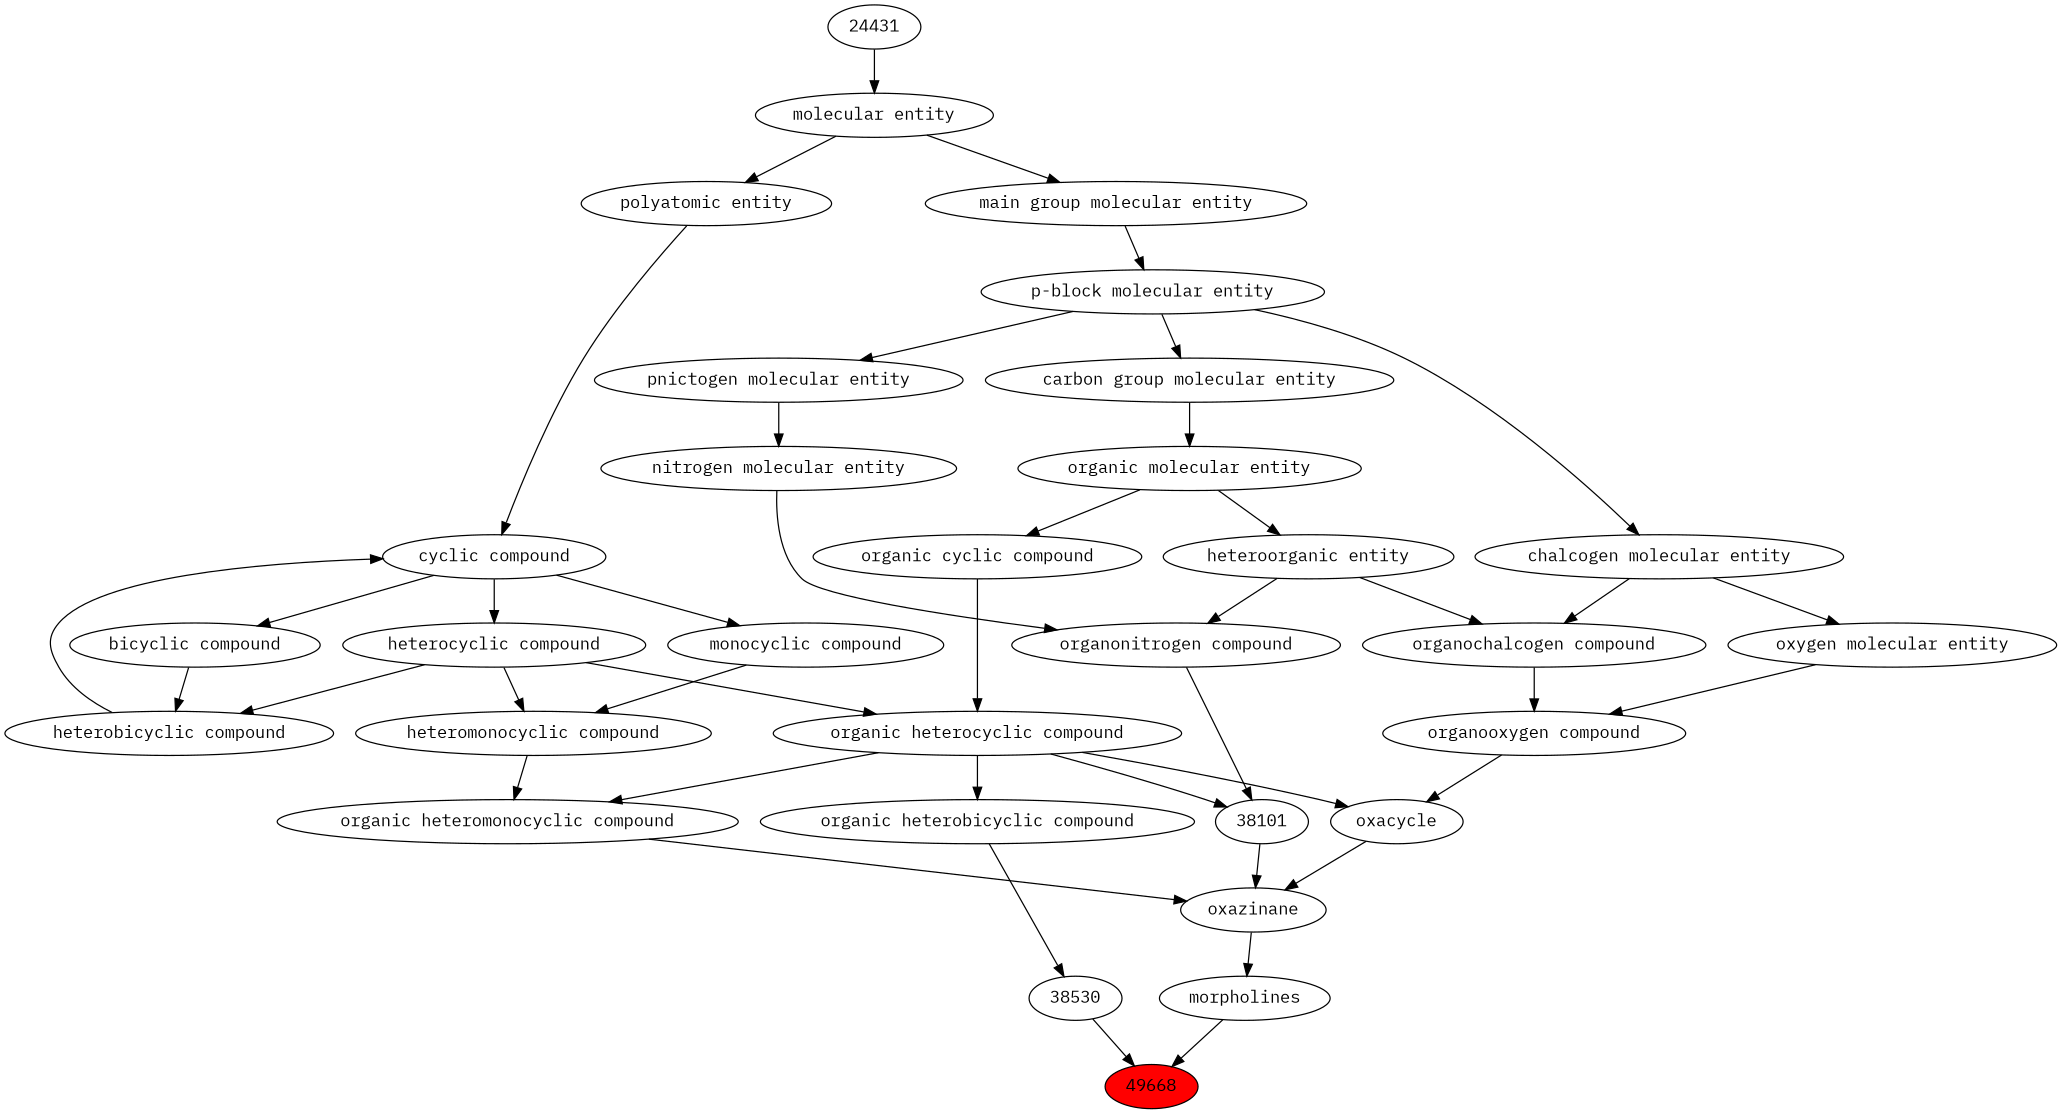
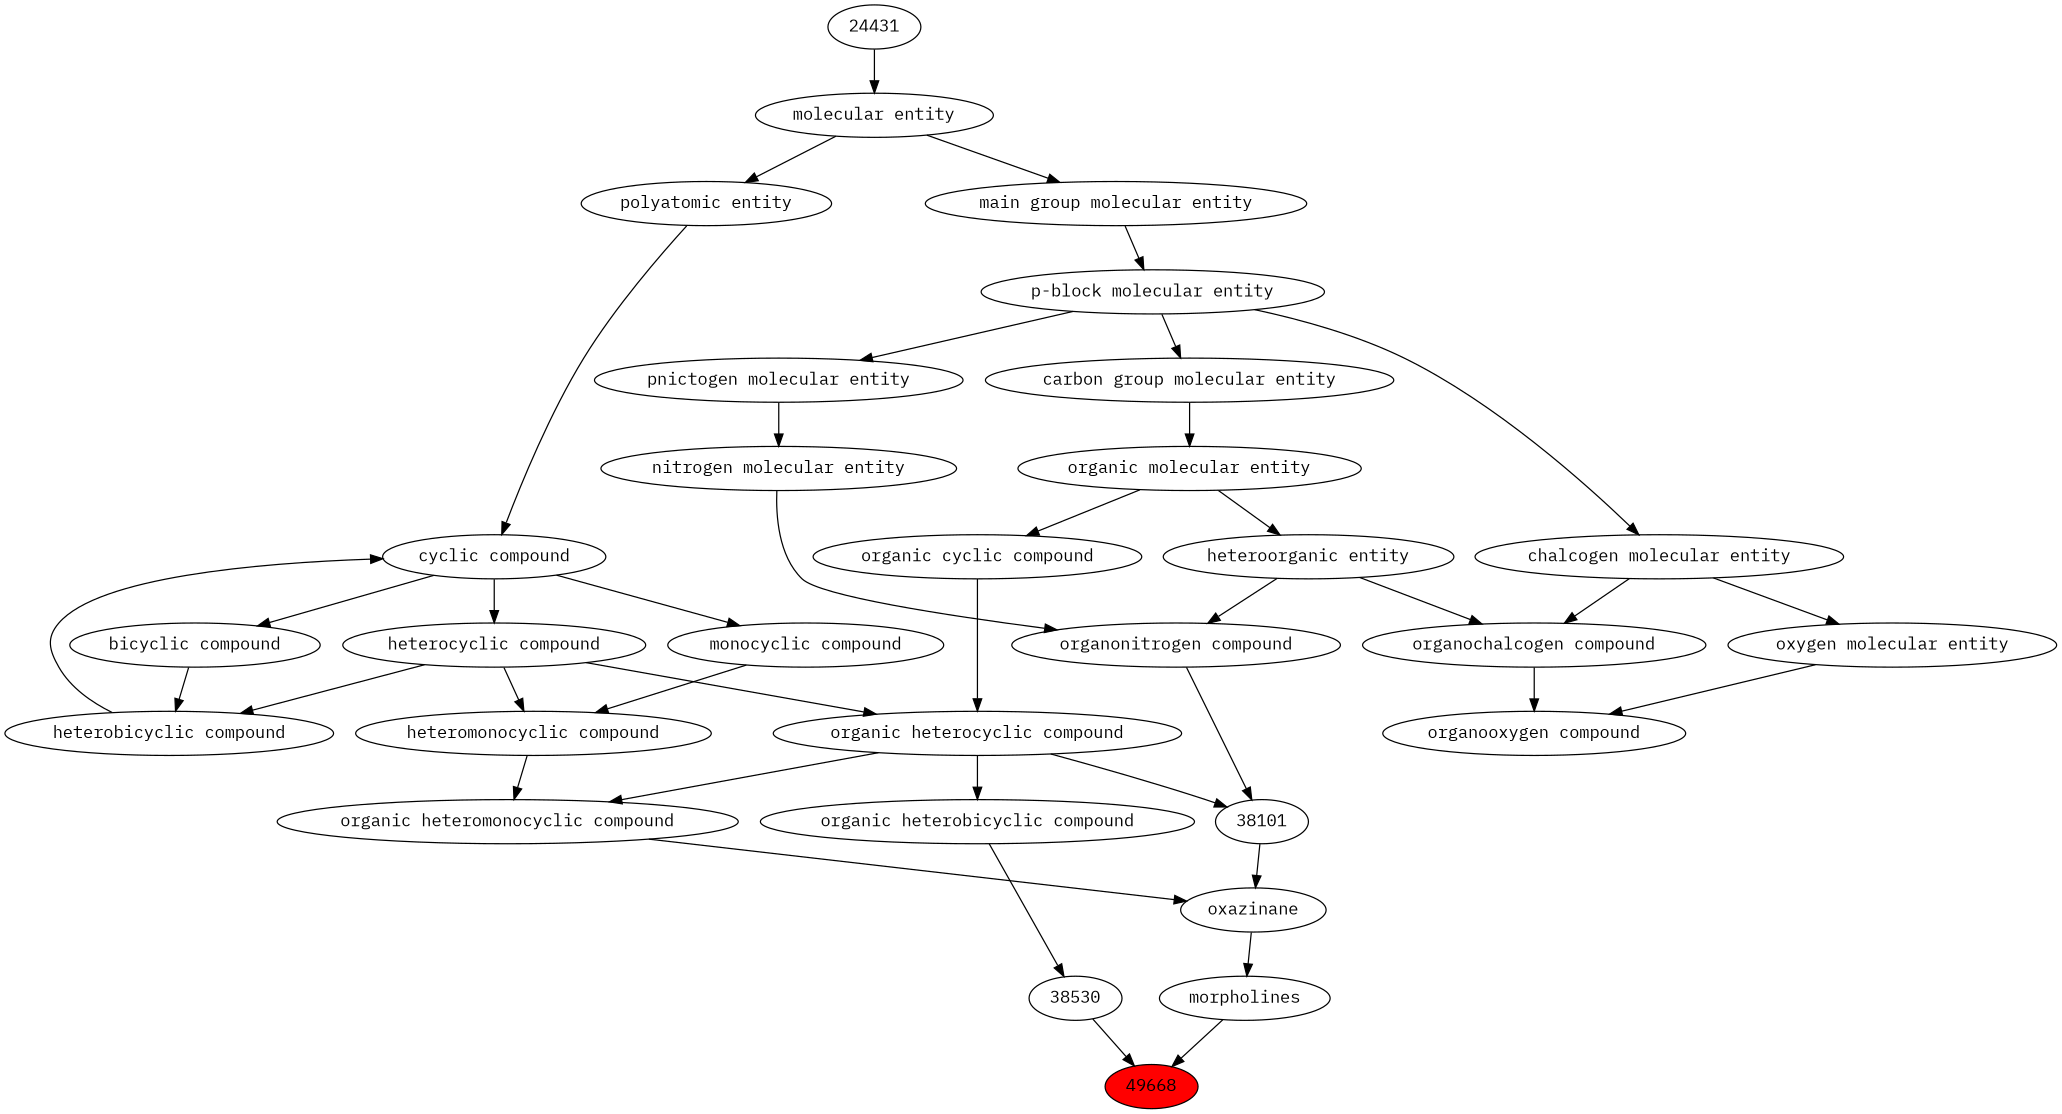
node "oxacycle": removed
